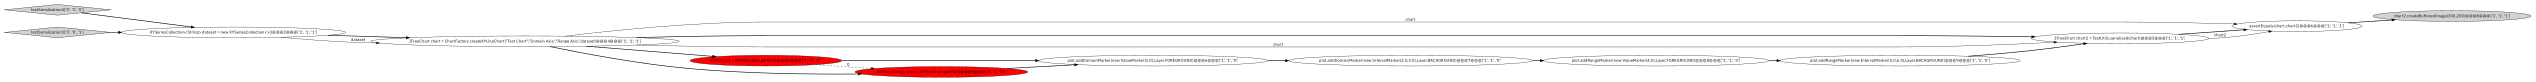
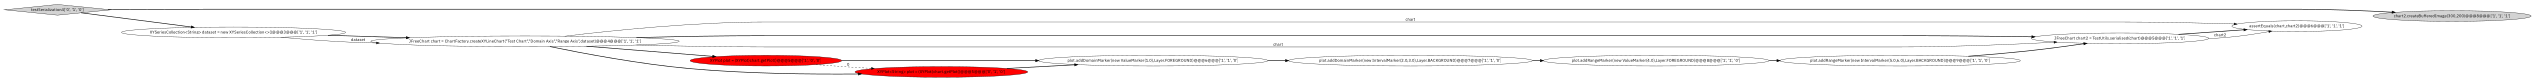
edge "assertEquals(chart,chart2)@@@6@@@['1', '1', '1']" -> "chart2.createBufferedImage(300,200)@@@8@@@['1', '1', '1']": now "testSerialization4['0', '1', '0']" -> "chart2.createBufferedImage(300,200)@@@8@@@['1', '1', '1']"
node "testSerialization3['0', '0', '1']": removed
